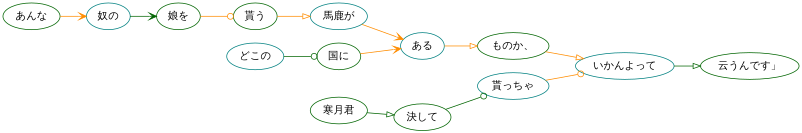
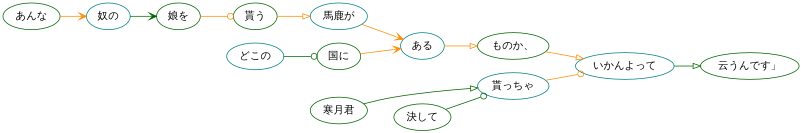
edge "寒月君" -> "決して": now "寒月君" -> "貰っちゃ"
